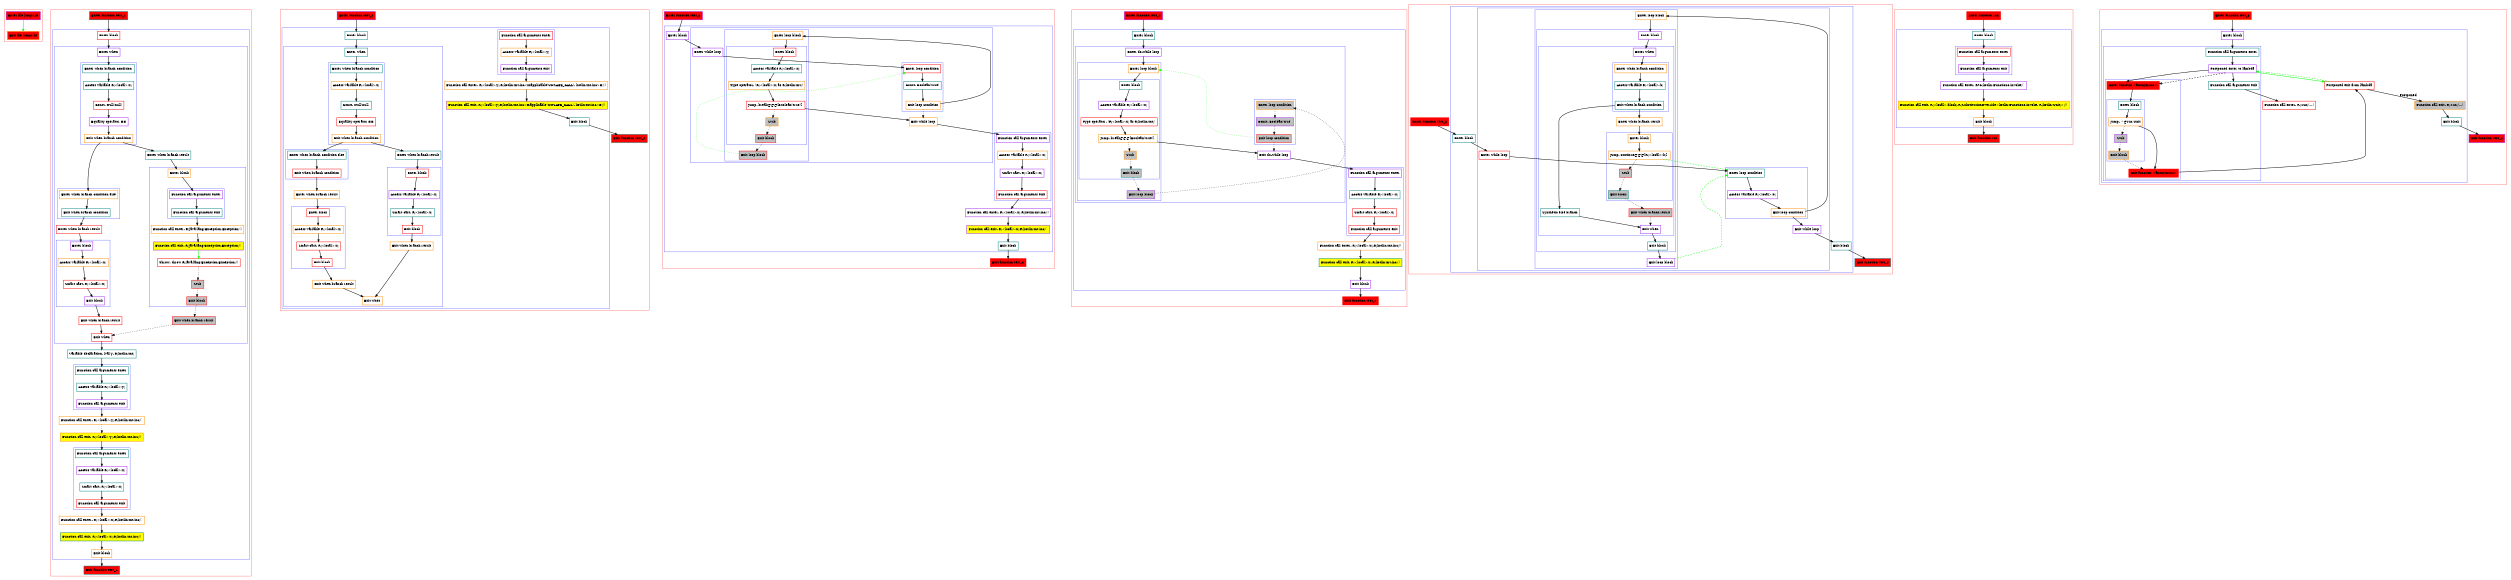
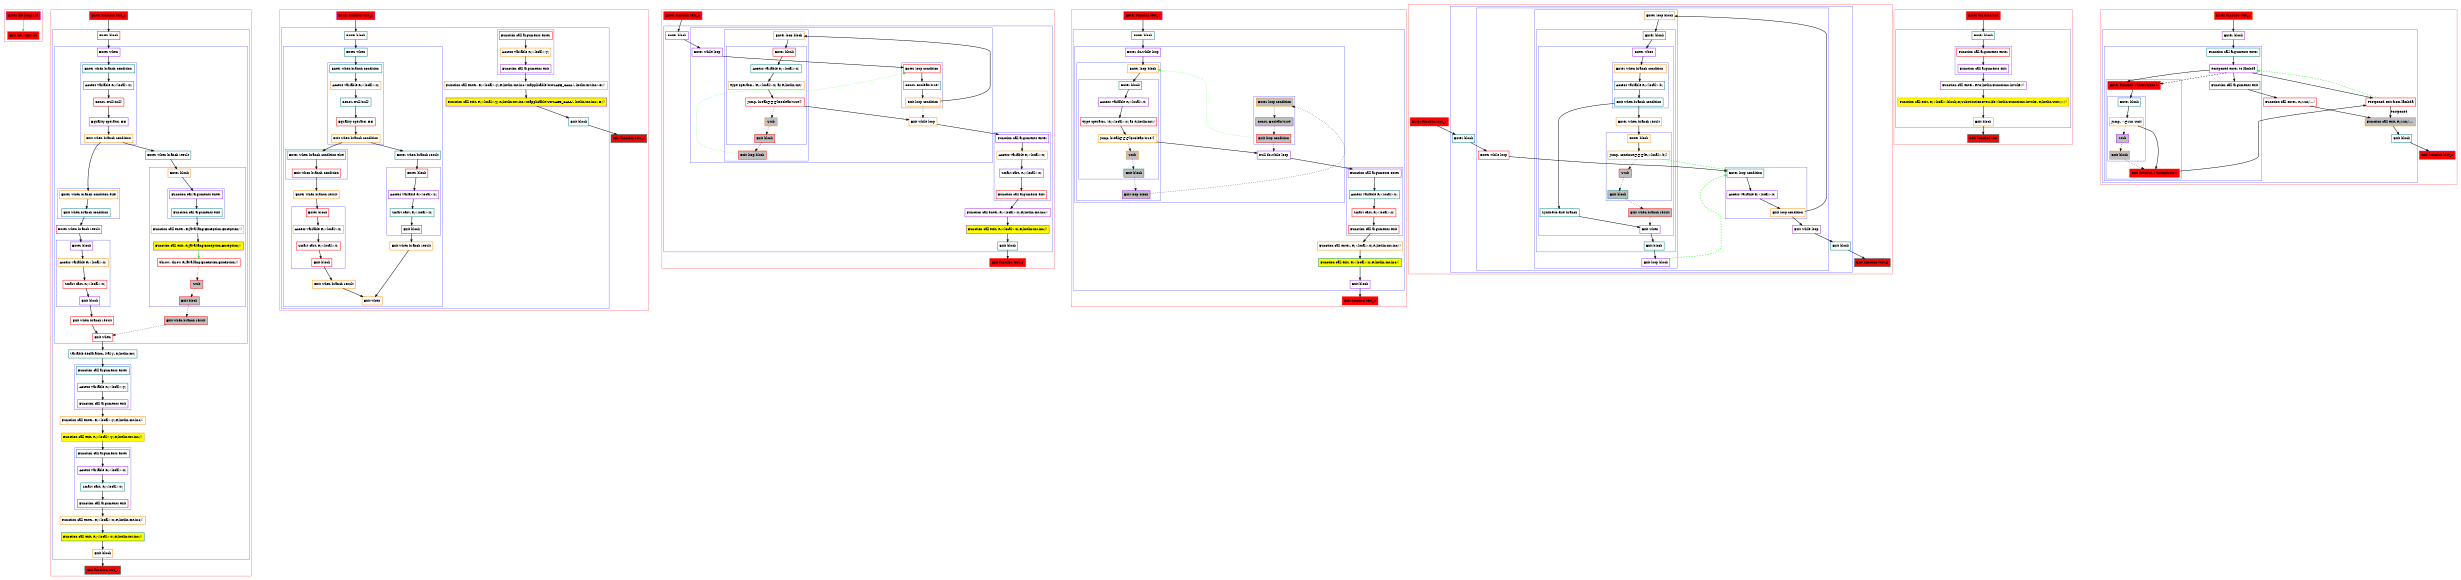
edge "Postponed enter to lambda" -> "Postponed exit from lambda": color green -> black
edge "Function call enter: R|/run|(...)" -> "Function call exit: R|/run|(...)": added
node "Exit do-while loop": label "Exit do-while loop" -> "Null do-while loop"
edge "Function call enter: R|<local>/y|.R|kotlin/Int.inc|()" -> "Function call exit: R|<local>/y|.R|kotlin/Int.inc|()": style dotted -> solid
